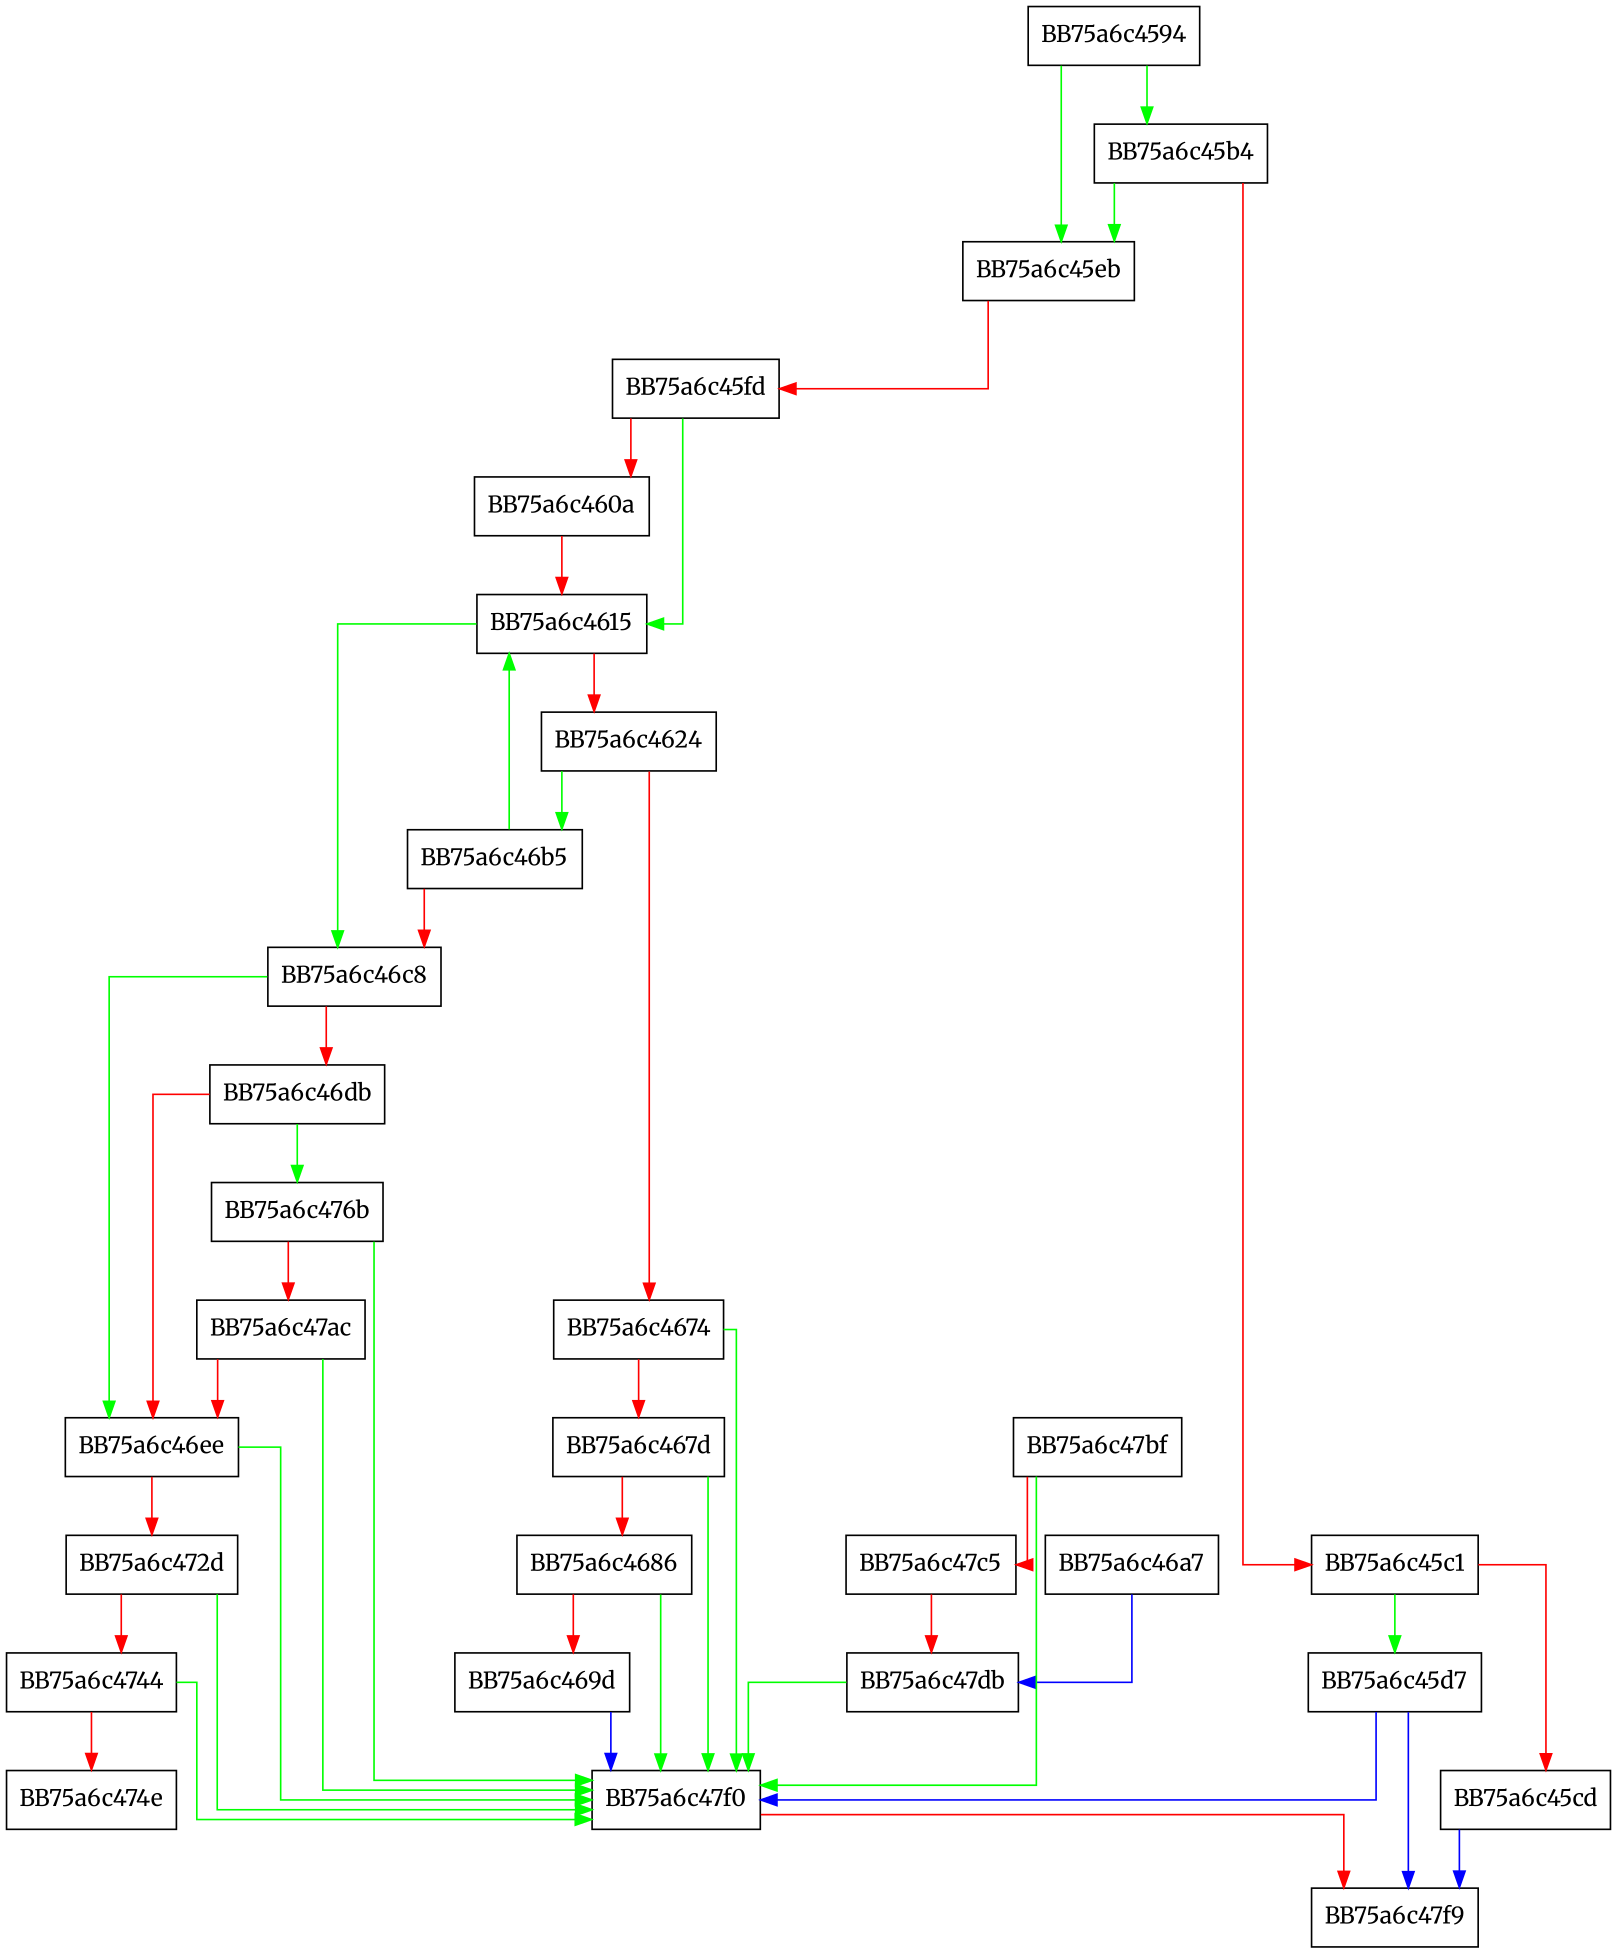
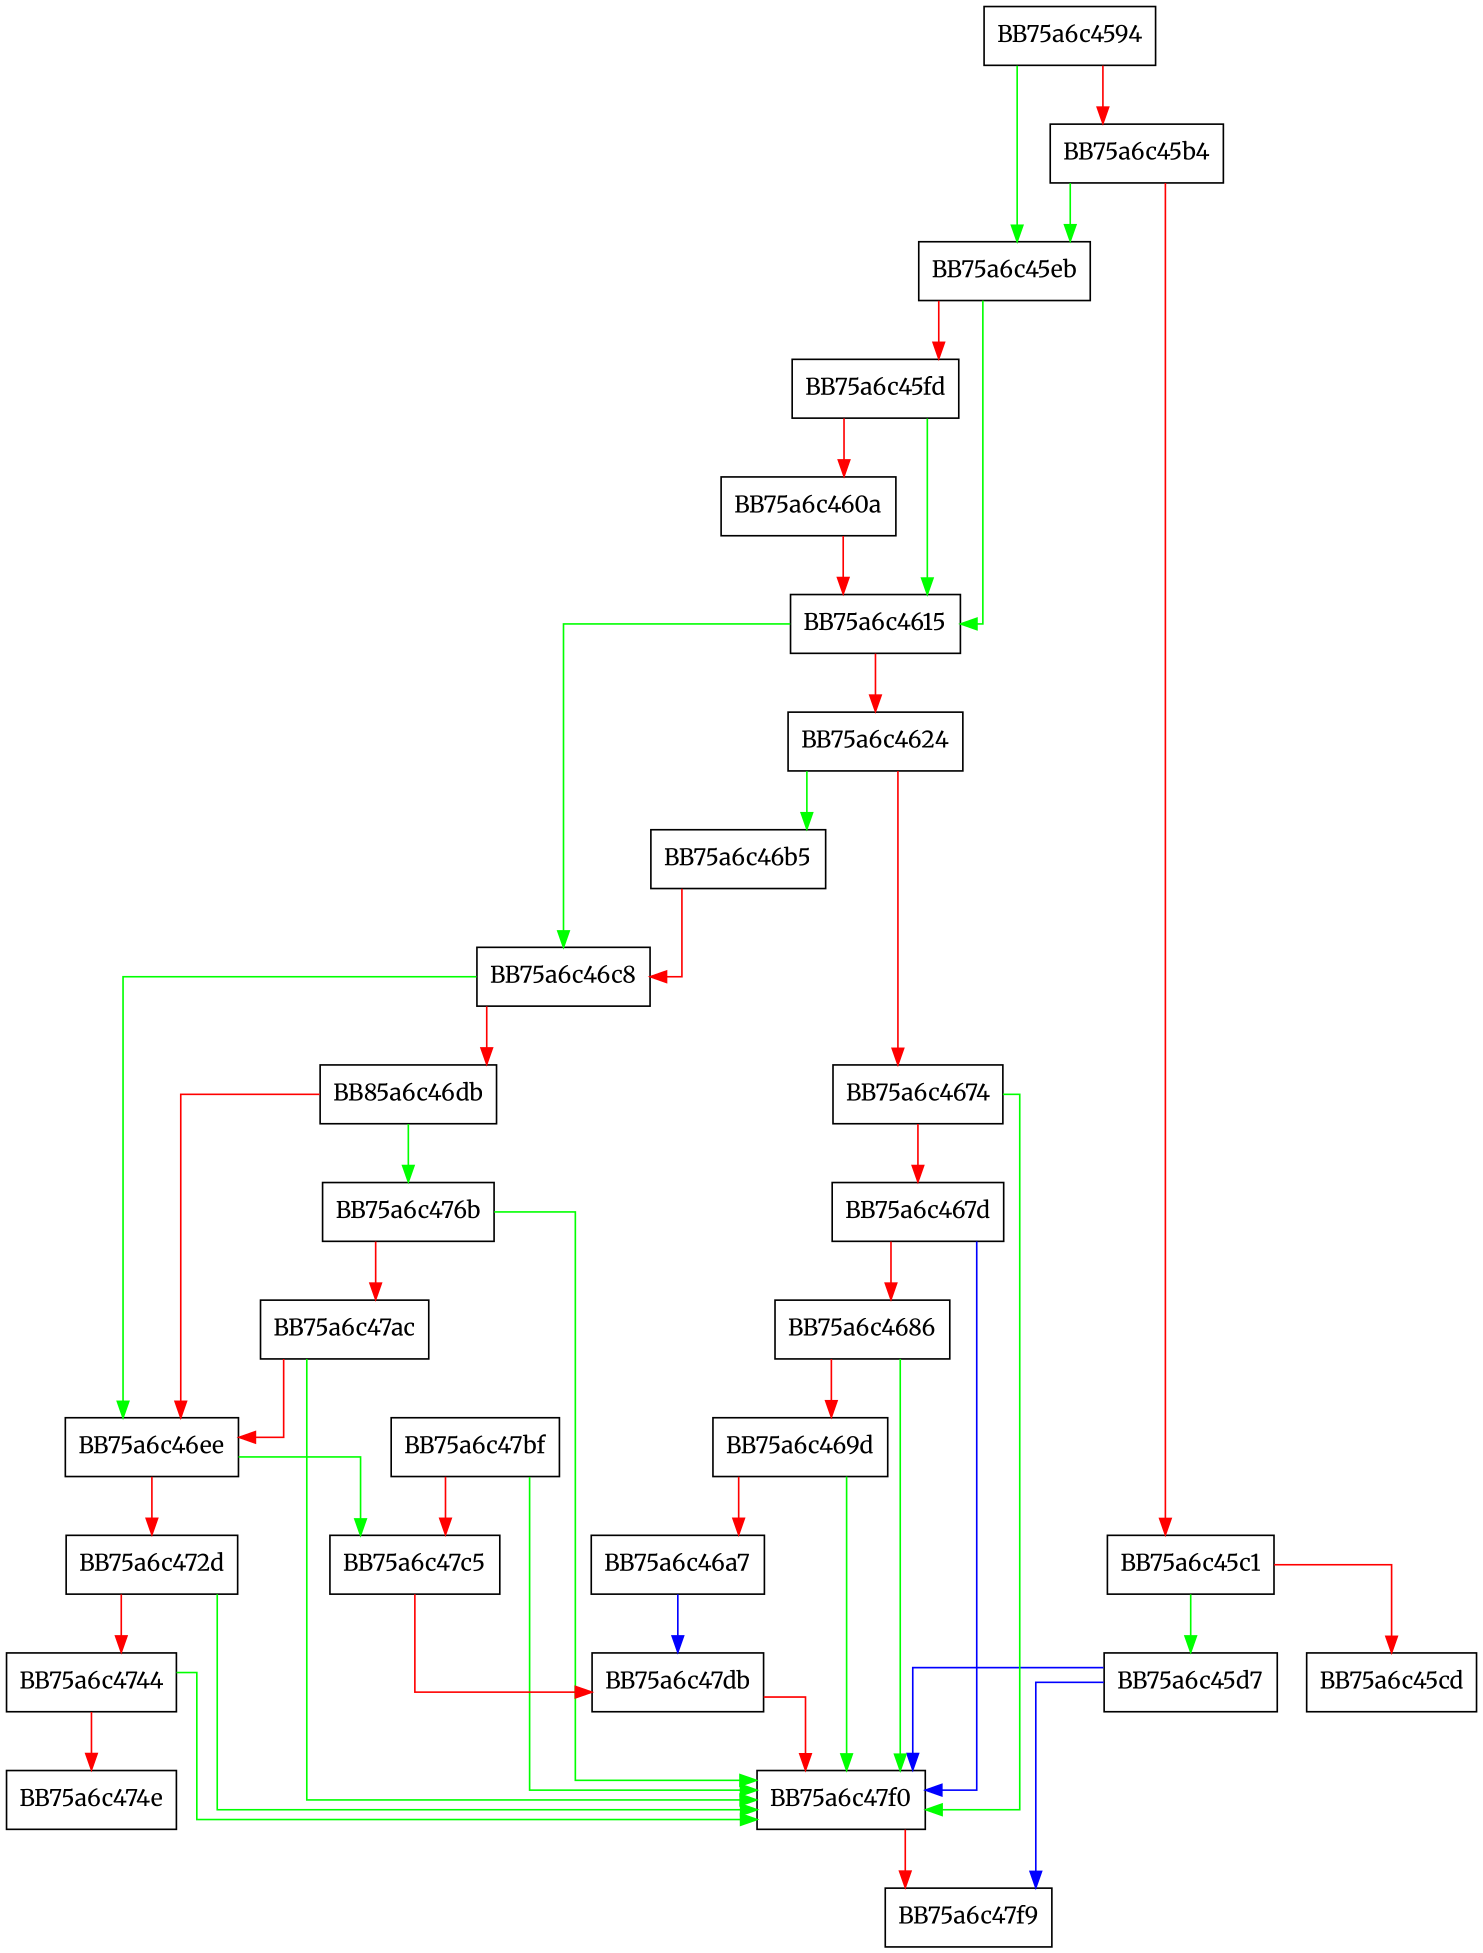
edge "BB75a6c4594" -> "BB75a6c45b4": color green -> red
edge "BB75a6c46b5" -> "BB75a6c4615": now "BB75a6c45eb" -> "BB75a6c4615"
node "BB75a6c46db": label "BB75a6c46db" -> "BB85a6c46db"
edge "BB75a6c469d" -> "BB75a6c46a7": added
edge "BB75a6c467d" -> "BB75a6c47f0": color green -> blue
edge "BB75a6c47db" -> "BB75a6c47f0": color green -> red
edge "BB75a6c469d" -> "BB75a6c47f0": color blue -> green
edge "BB75a6c46ee" -> "BB75a6c47f0": now "BB75a6c46ee" -> "BB75a6c47c5"
edge "BB75a6c45cd" -> "BB75a6c47f9": removed
